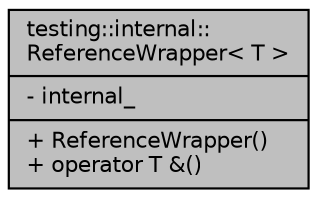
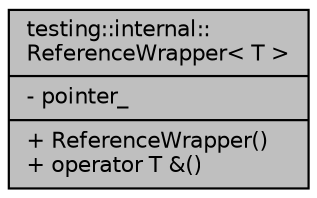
node "testing::internal::": text "- internal_" -> "- pointer_"
